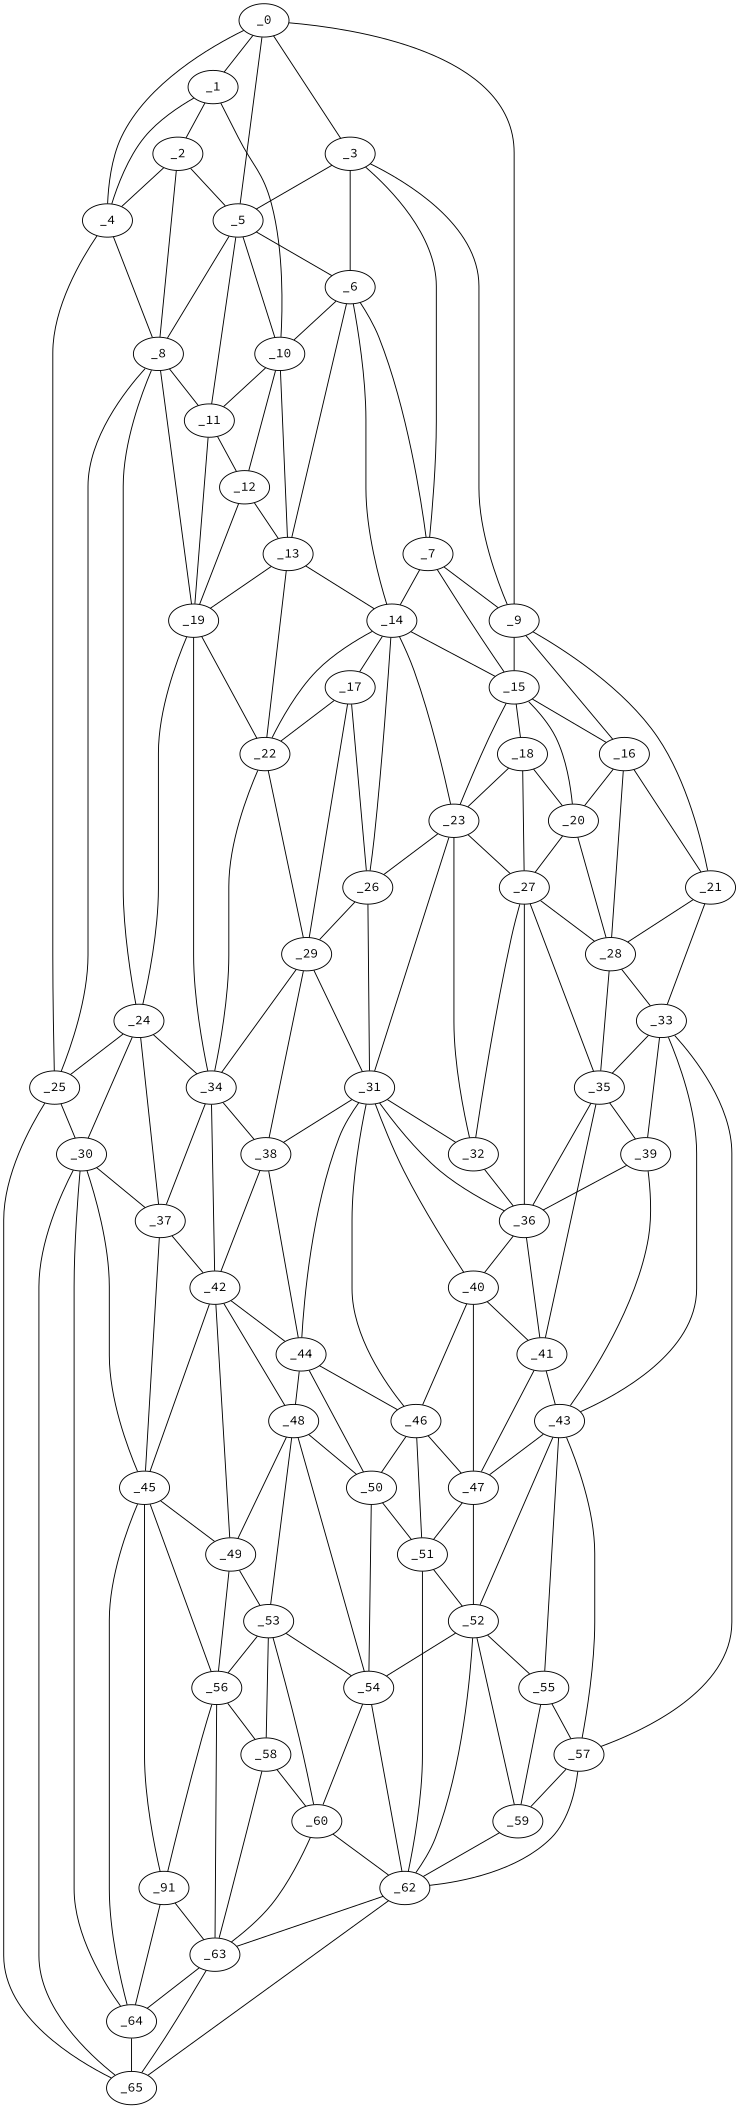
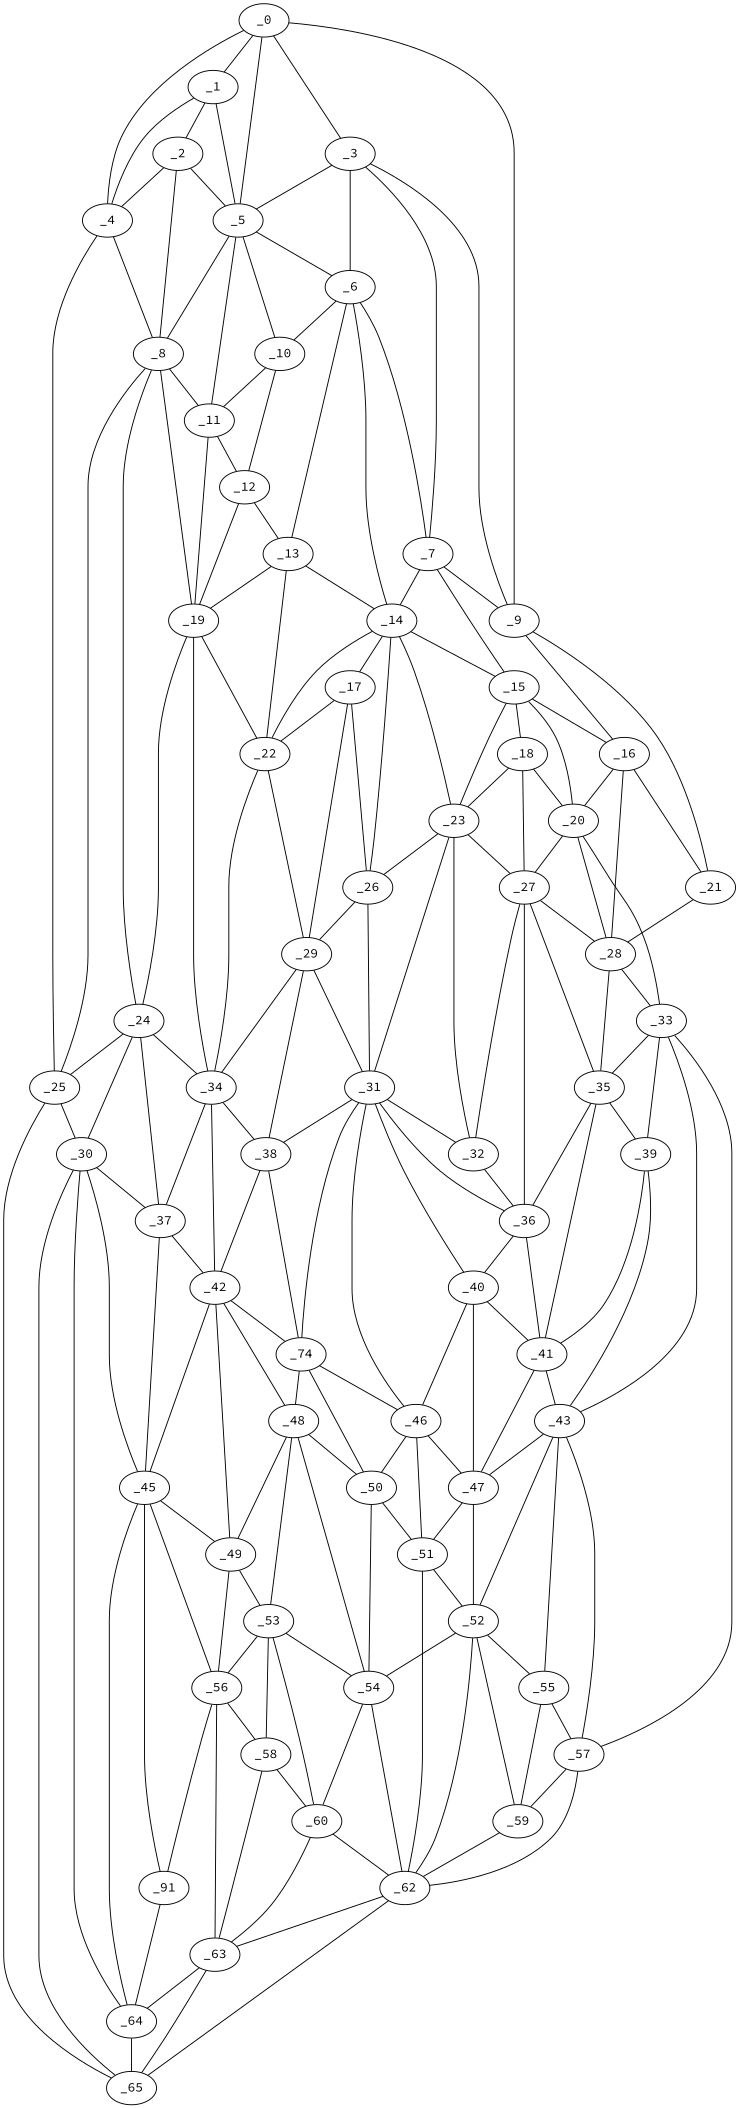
edge "_1" -- "_10": now "_1" -- "_5"
edge "_10" -- "_13": removed
edge "_9" -- "_15": removed
edge "_21" -- "_33": now "_20" -- "_33"
edge "_39" -- "_36": now "_39" -- "_41"
node "_44": label "_44" -> "_74"
edge "_91" -- "_63": removed
